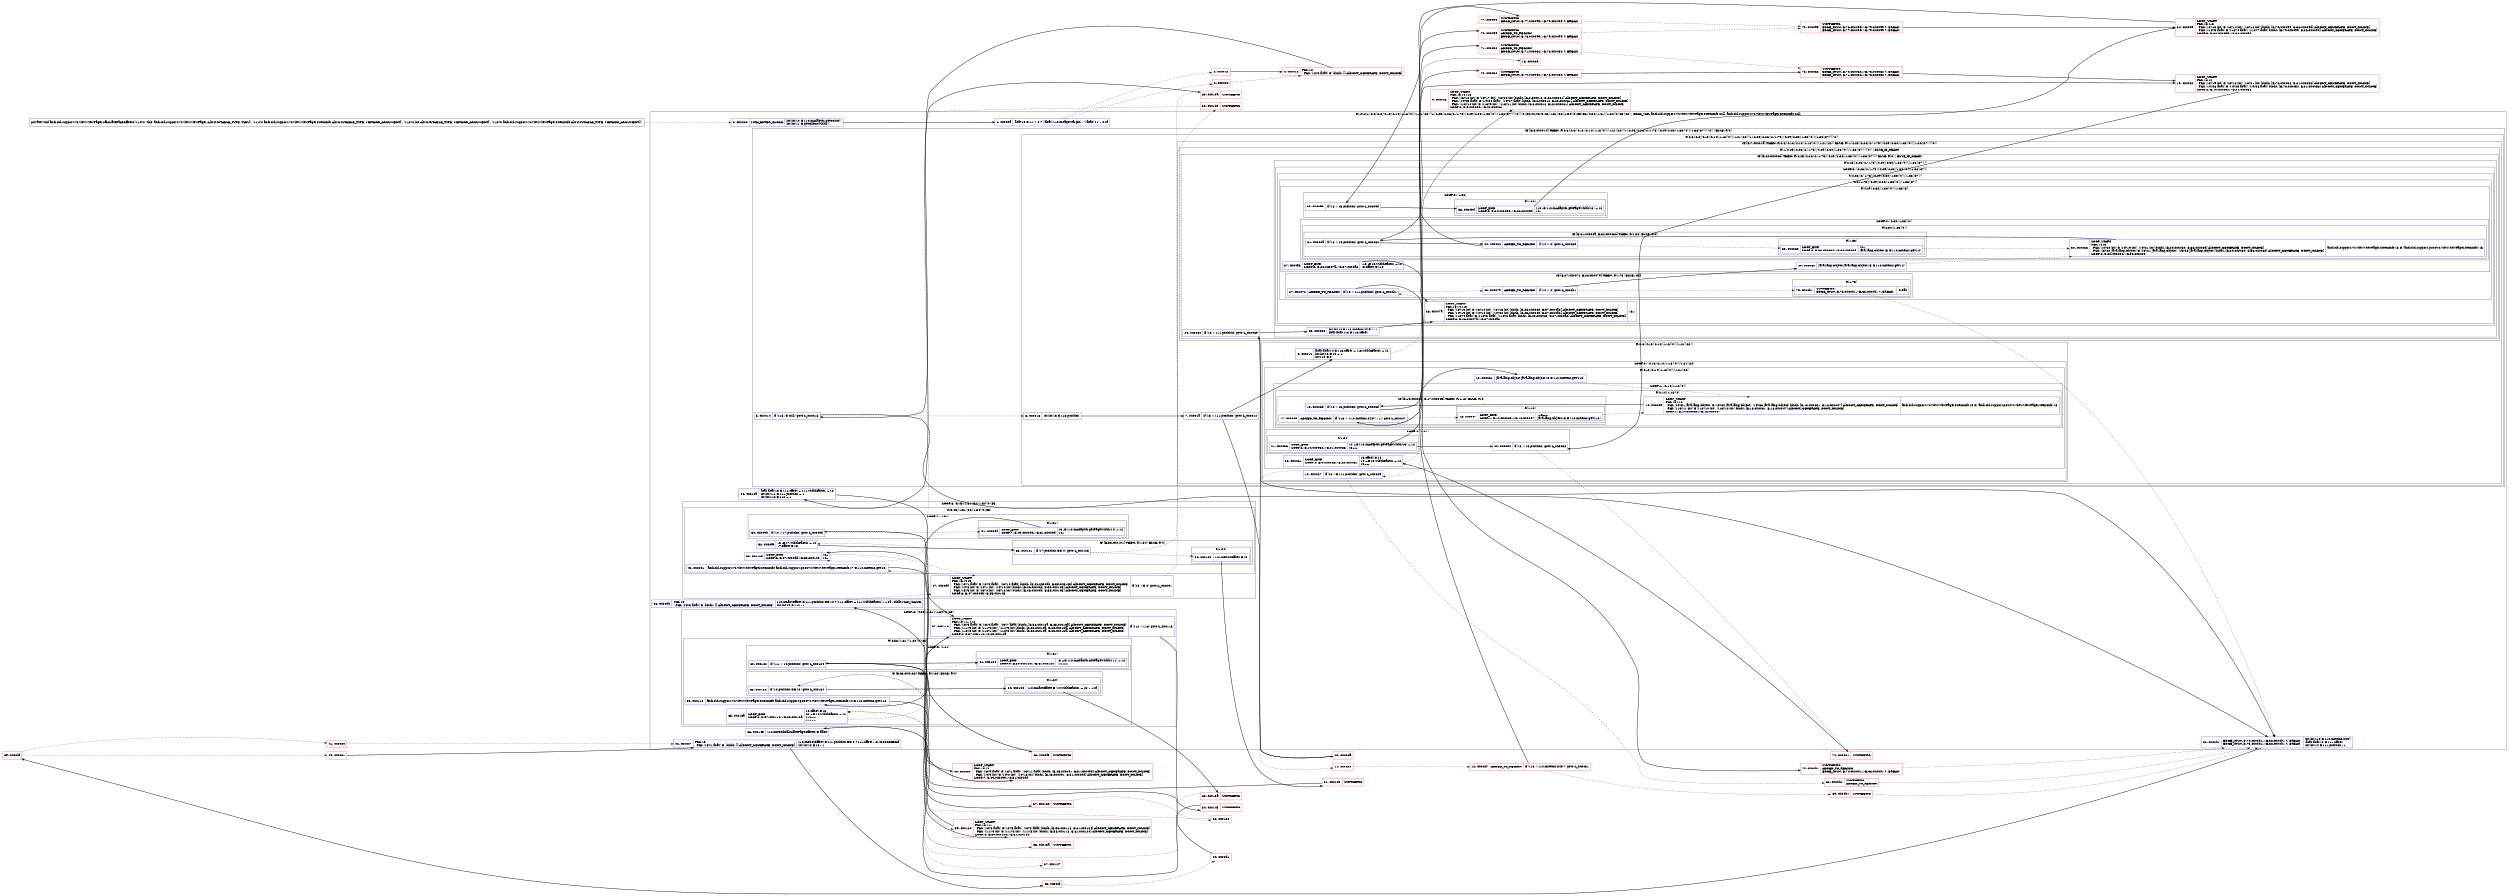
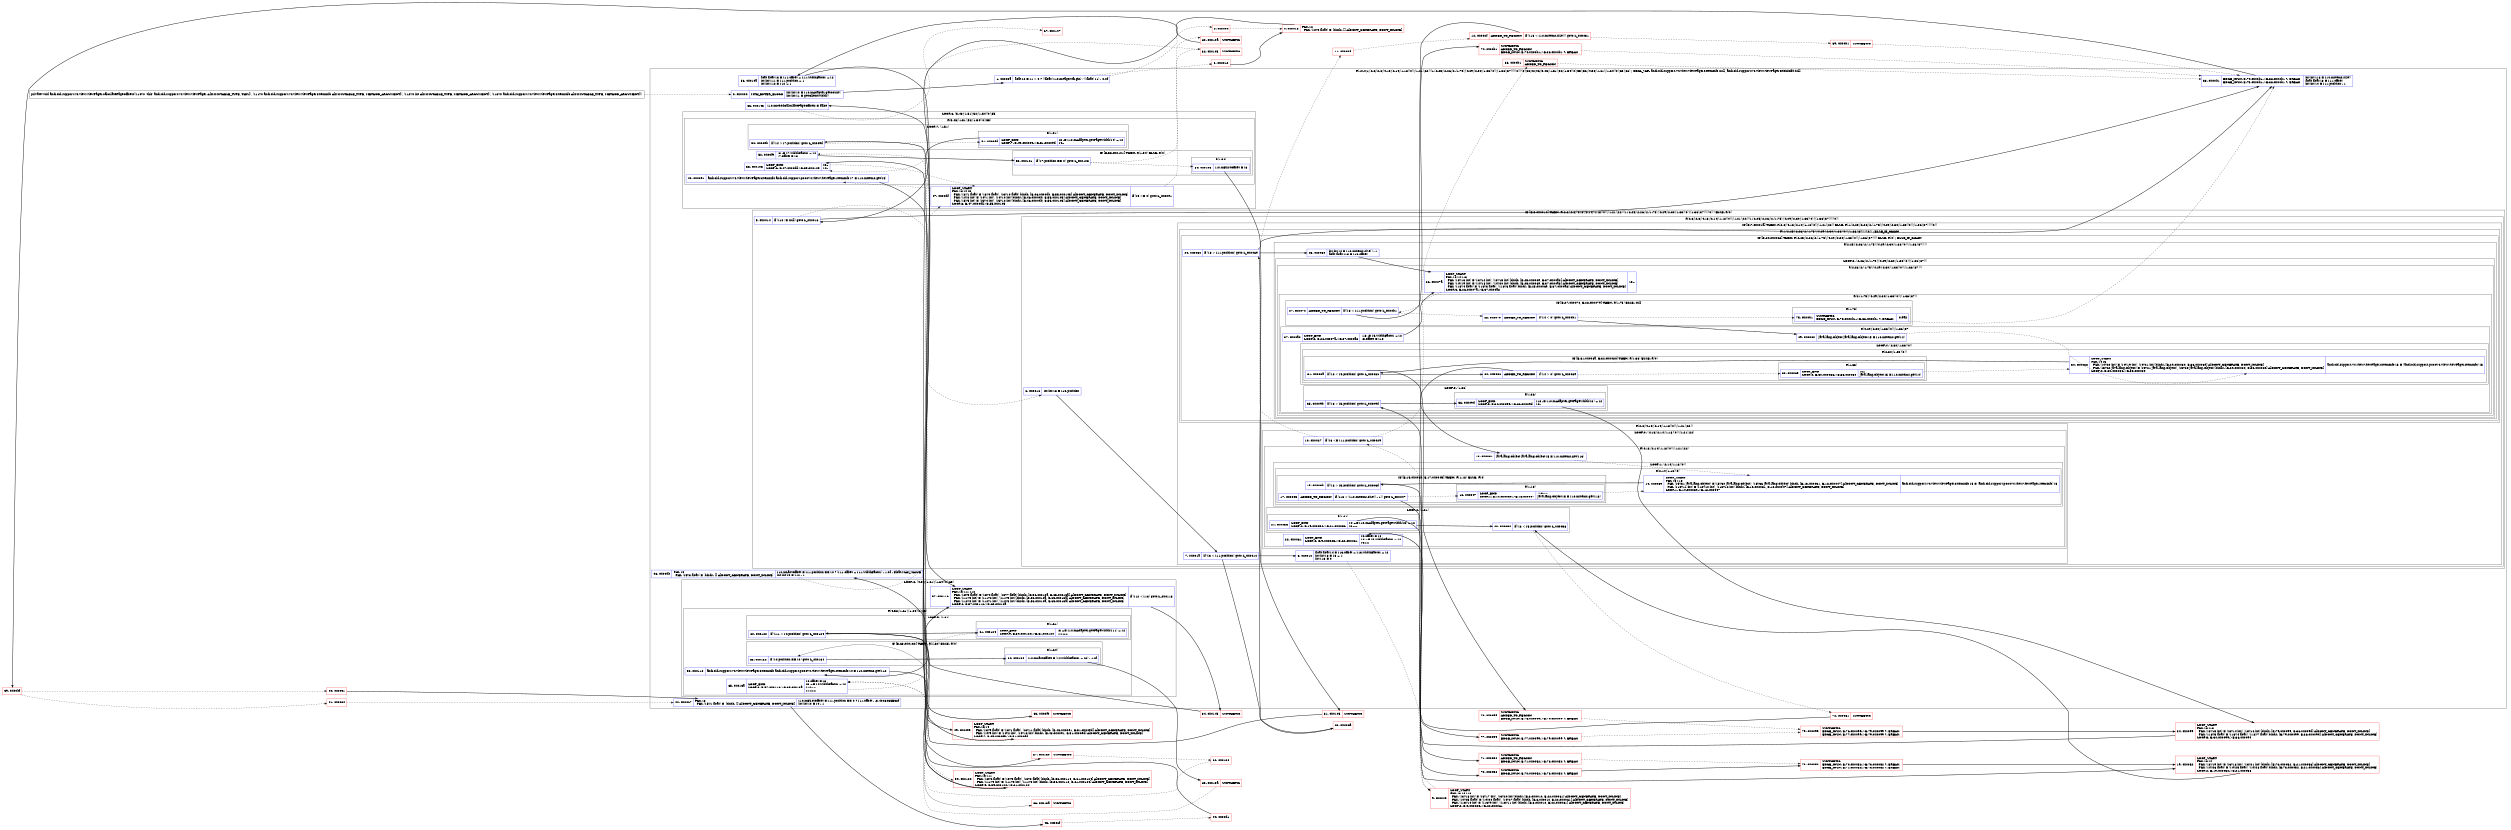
node "16: 0x003d": removed
